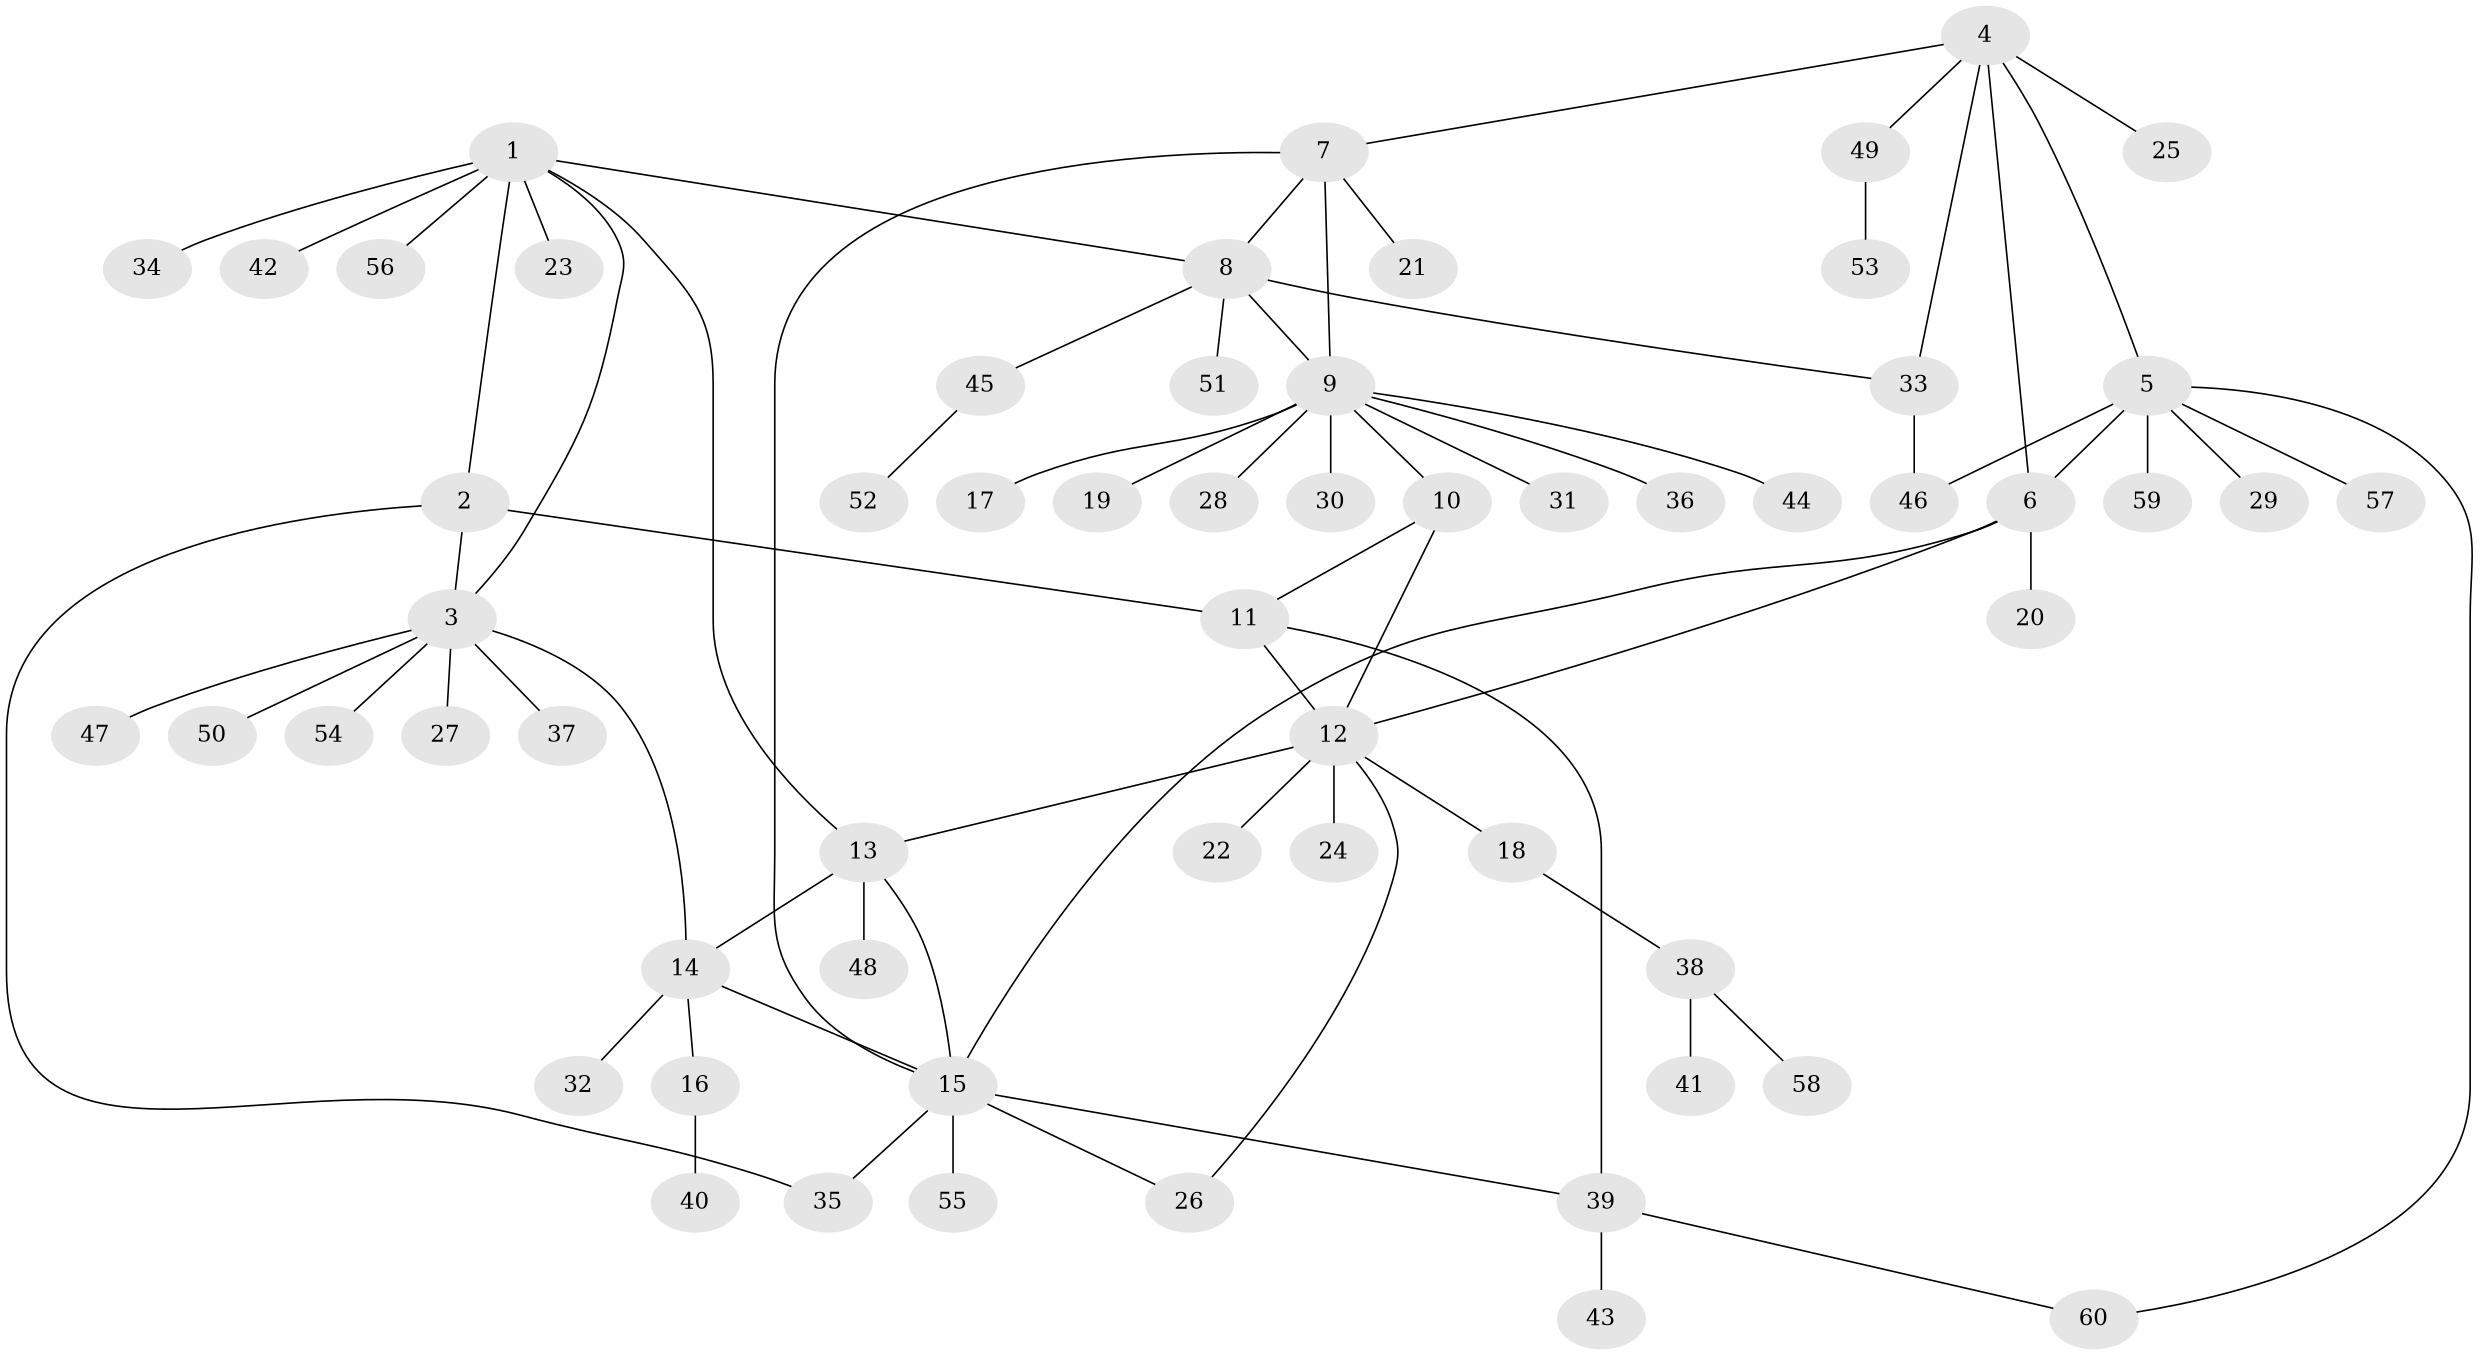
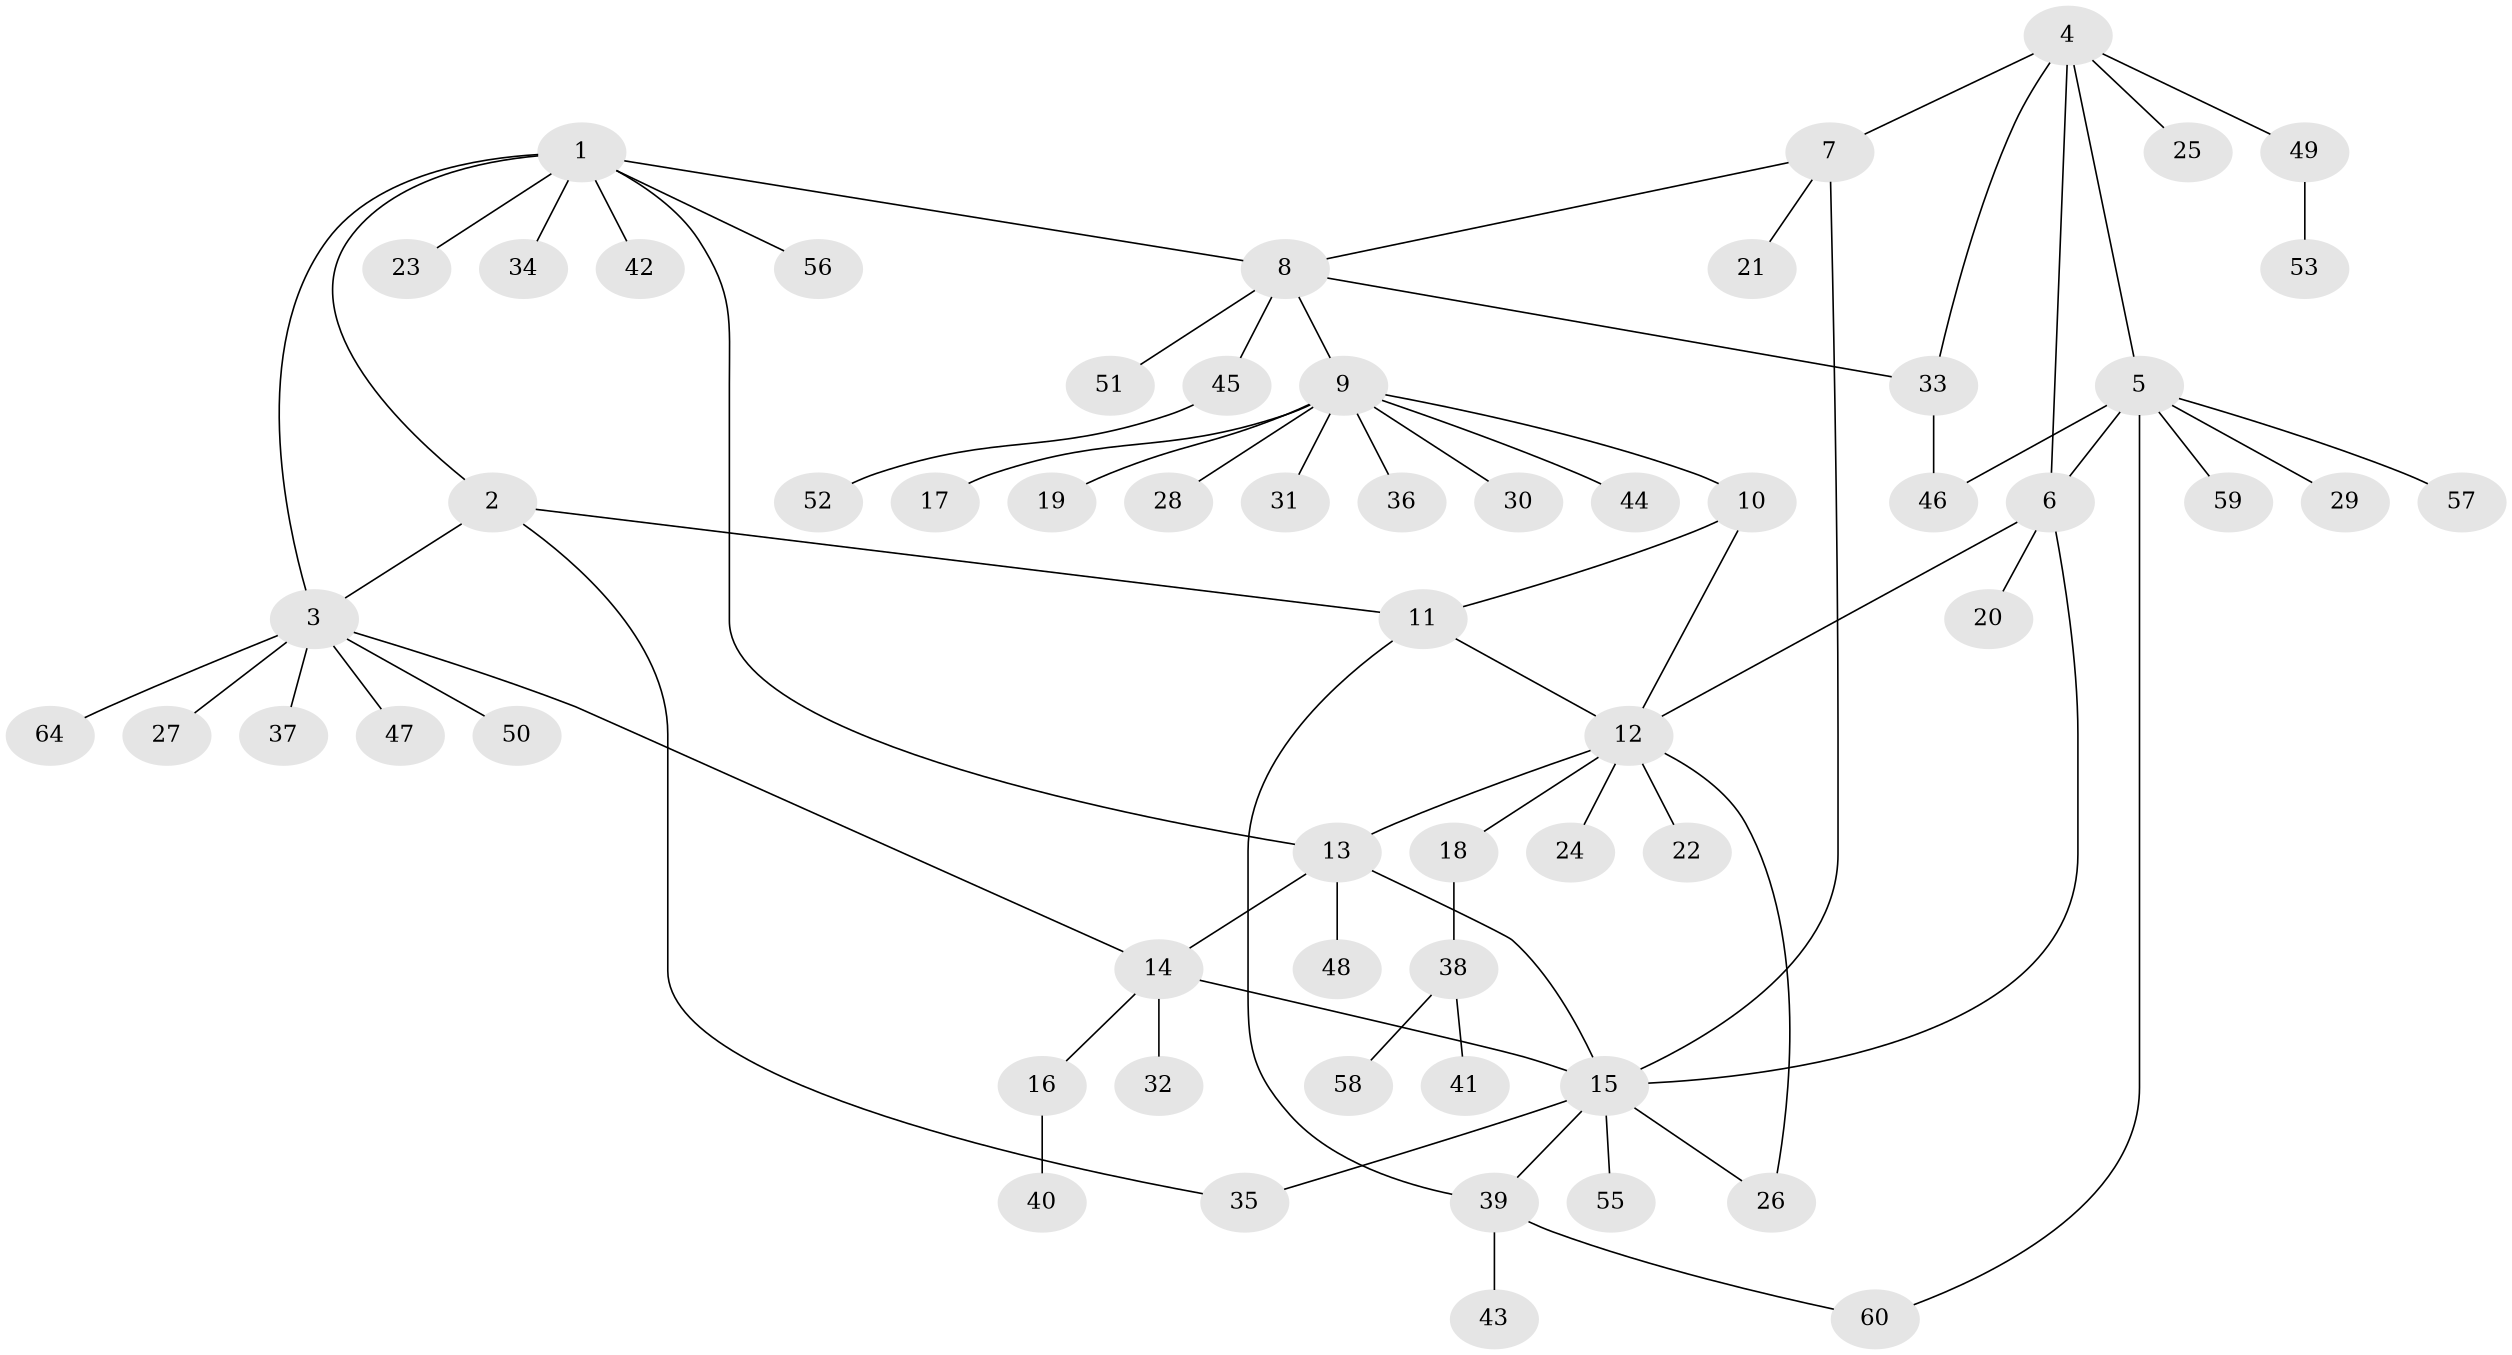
edge "7" -- "9": removed
node "54": label "54" -> "64"
